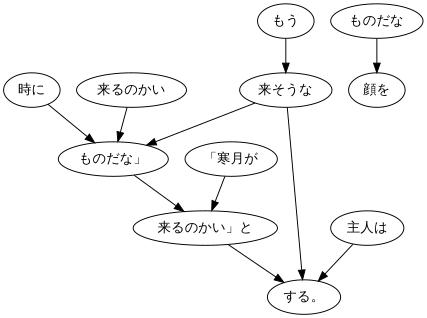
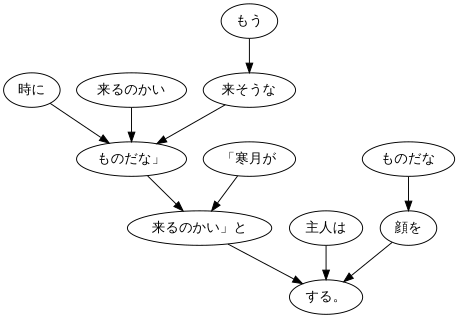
edge "来そうな" -> "する。": now "顔を" -> "する。"
